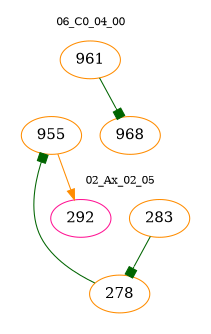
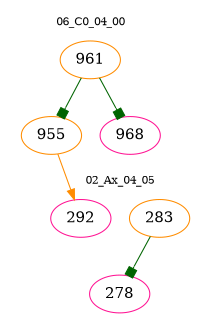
node "968": color darkorange -> deeppink
cluster "02_Ax_02_05": label "02_Ax_02_05" -> "02_Ax_04_05"
edge "278" -> "955": now "961" -> "955"
node "278": color darkorange -> deeppink
